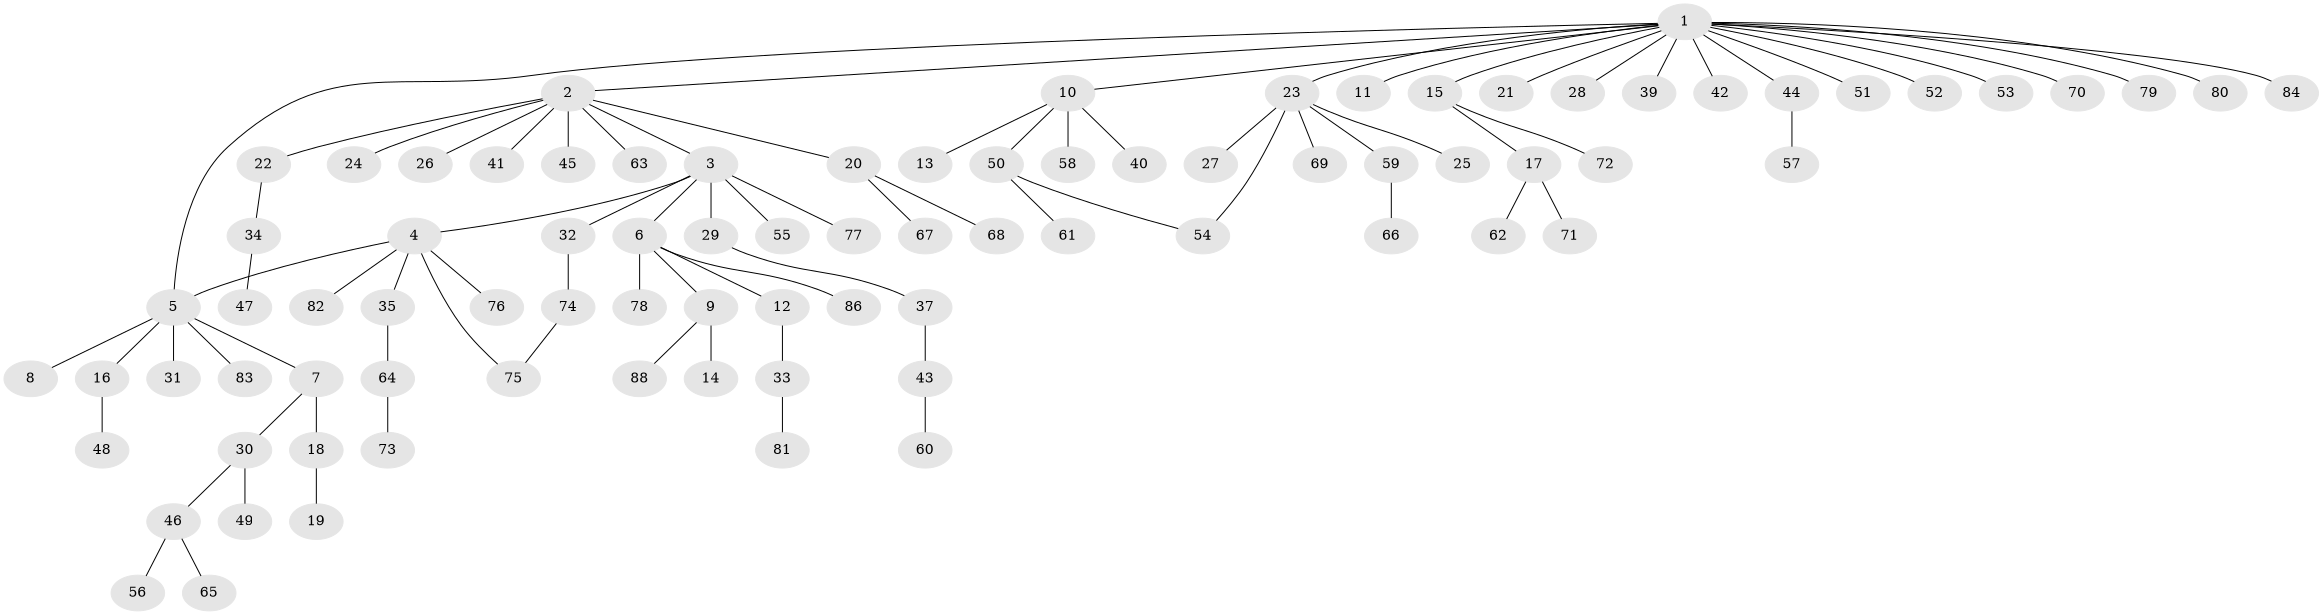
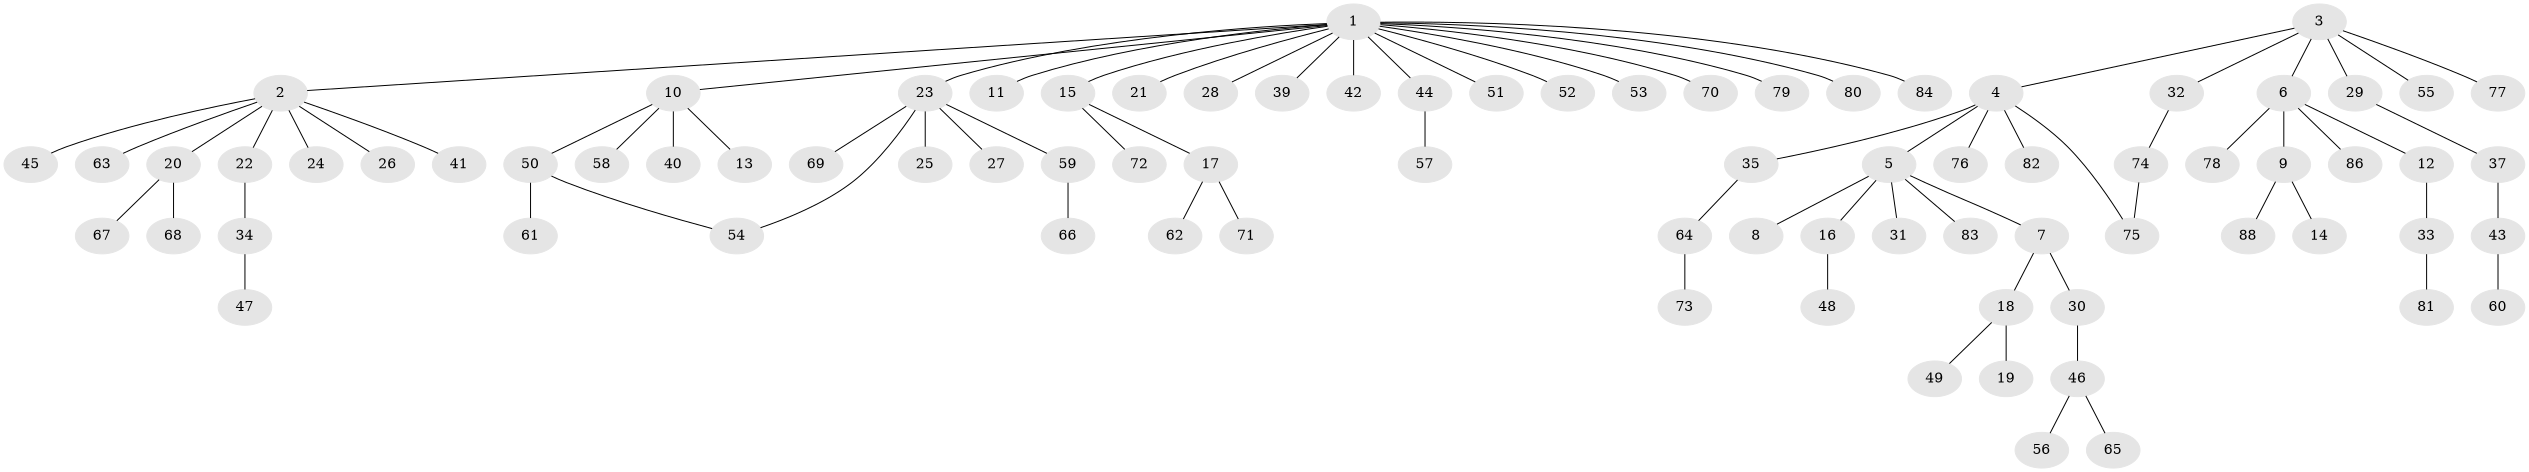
edge "1" -- "5": removed
edge "2" -- "3": removed
edge "30" -- "49": now "18" -- "49"
